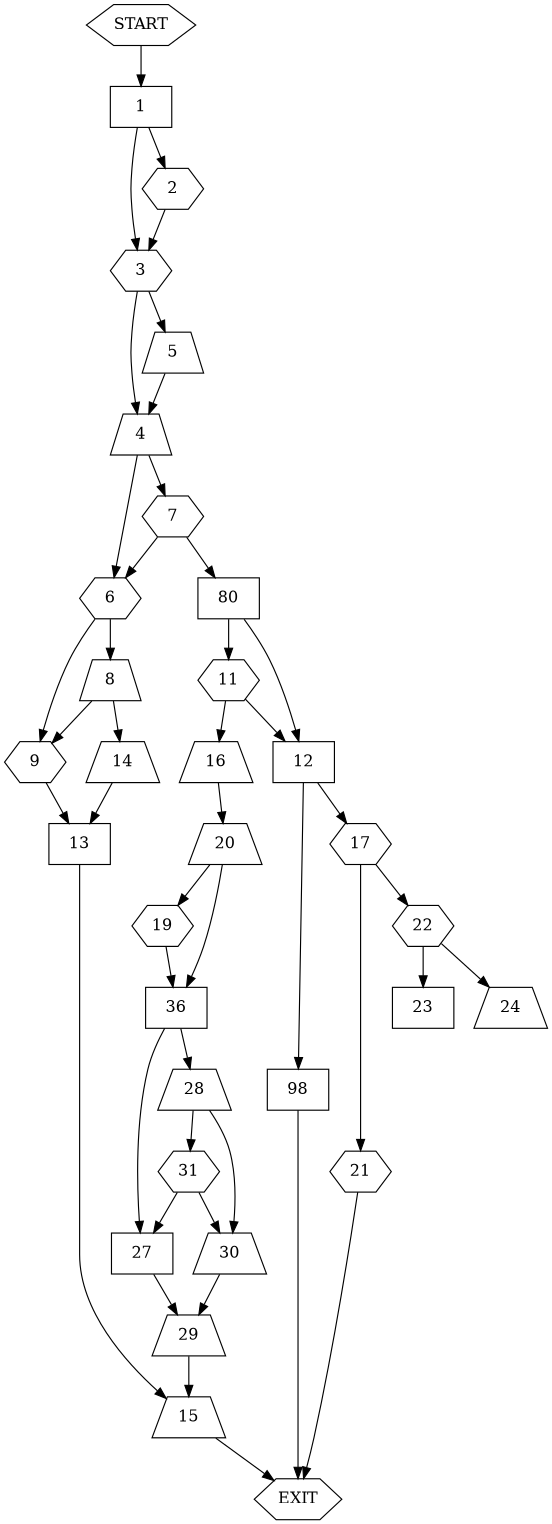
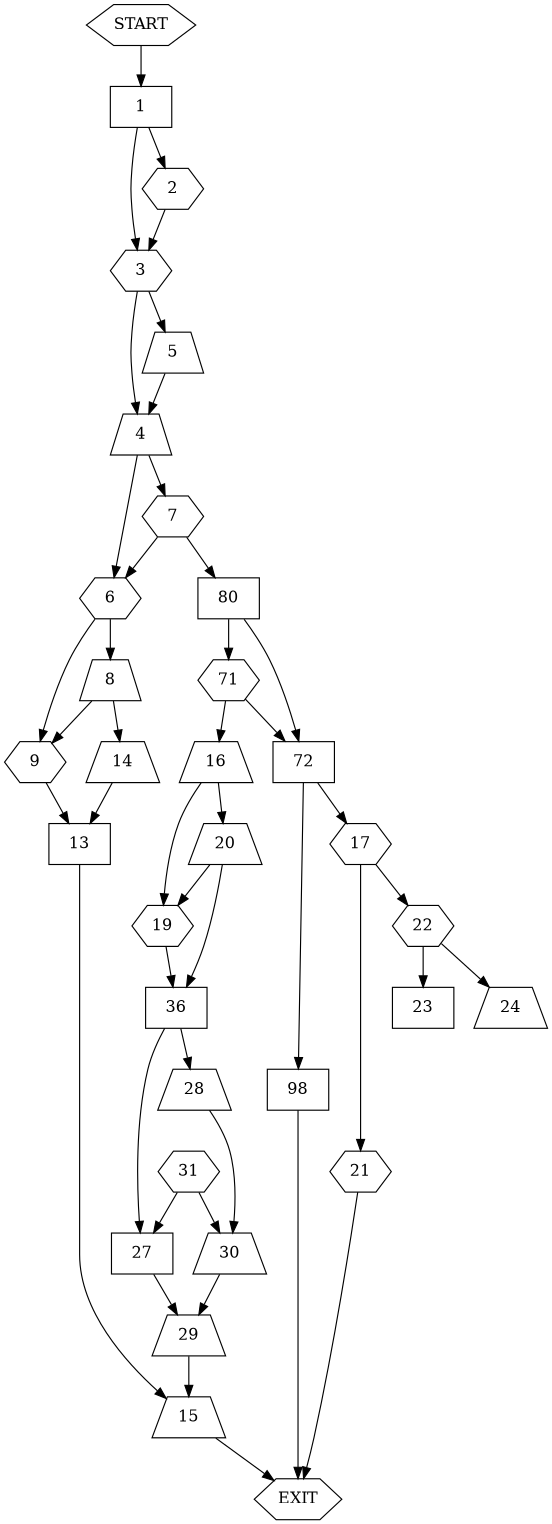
node "11": label "11" -> "71"
node "12": label "12" -> "72"
edge "16" -> "19": added
edge "28" -> "31": removed
